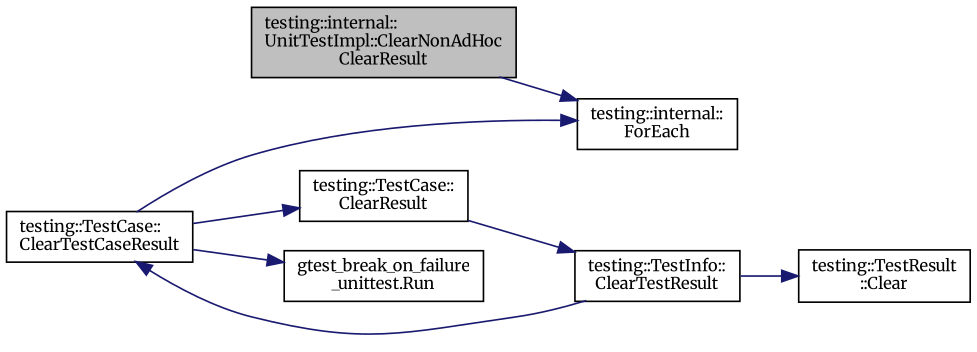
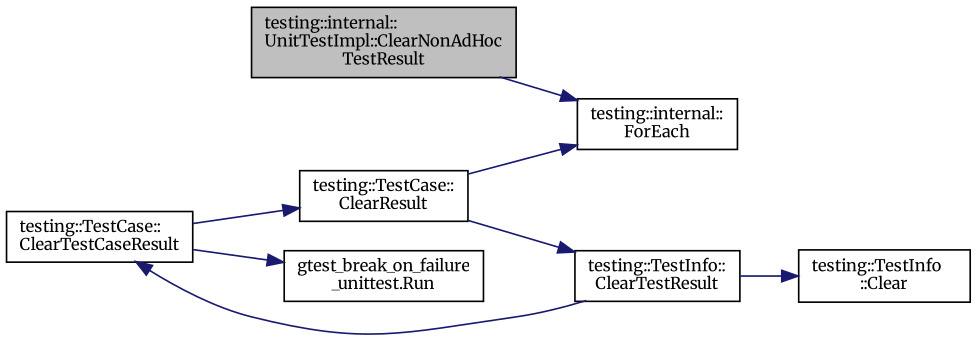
node "testing::internal:: UnitTestImpl::ClearNonAdHoc ClearResult": label "testing::internal:: UnitTestImpl::ClearNonAdHoc ClearResult" -> "testing::internal:: UnitTestImpl::ClearNonAdHoc TestResult"
edge "testing::TestCase:: ClearTestCaseResult" -> "testing::internal:: ForEach": now "testing::TestCase:: ClearResult" -> "testing::internal:: ForEach"
node "testing::TestResult ::Clear": label "testing::TestResult ::Clear" -> "testing::TestInfo ::Clear"
